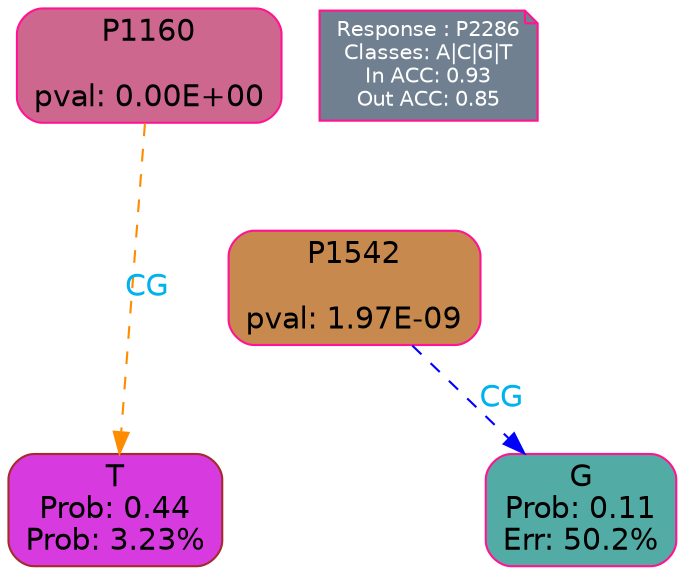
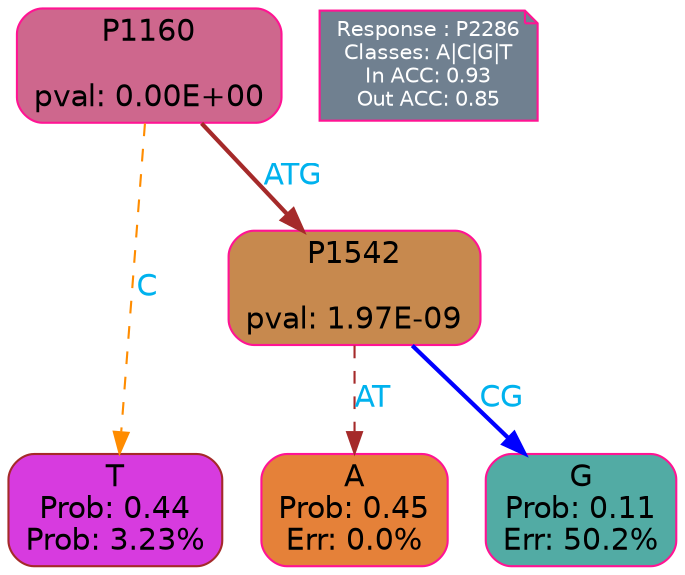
edge "P1160 pval: 0.00E+00" -> "P1542 pval: 1.97E-09": added, label "ATG"
edge "P1160 pval: 0.00E+00" -> "T Prob: 0.44 Prob: 3.23%": label "CG" -> "C"
edge "P1542 pval: 1.97E-09" -> "G Prob: 0.11 Err: 50.2%": style dashed -> bold
node "A Prob: 0.45 Err: 0.0%": added
